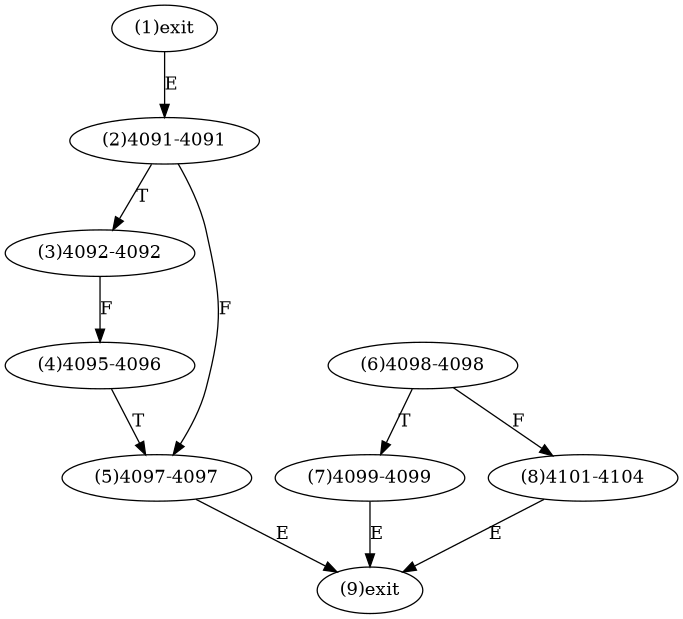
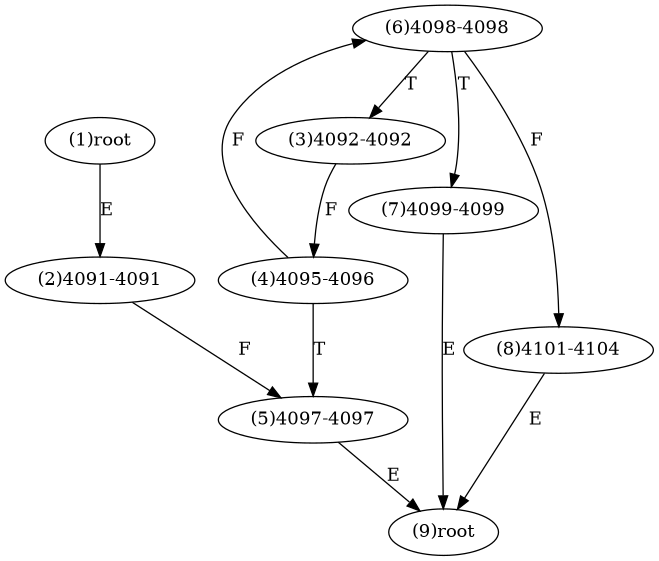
node "(1)exit": label "(1)exit" -> "(1)root"
edge "(4)4095-4096" -> "(6)4098-4098": added, label "F"
edge "(2)4091-4091" -> "(3)4092-4092": now "(6)4098-4098" -> "(3)4092-4092"
node "(9)exit": label "(9)exit" -> "(9)root"
